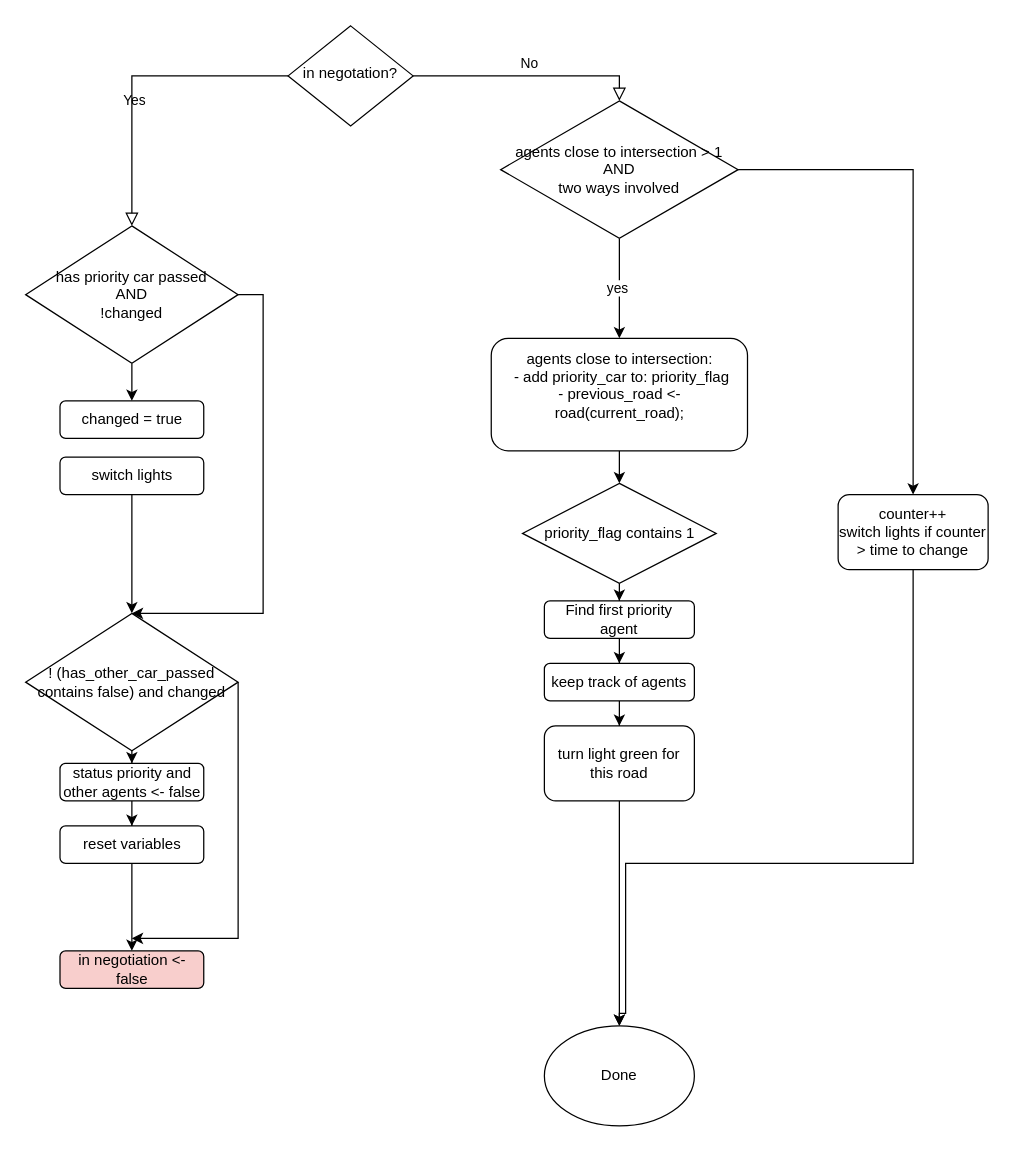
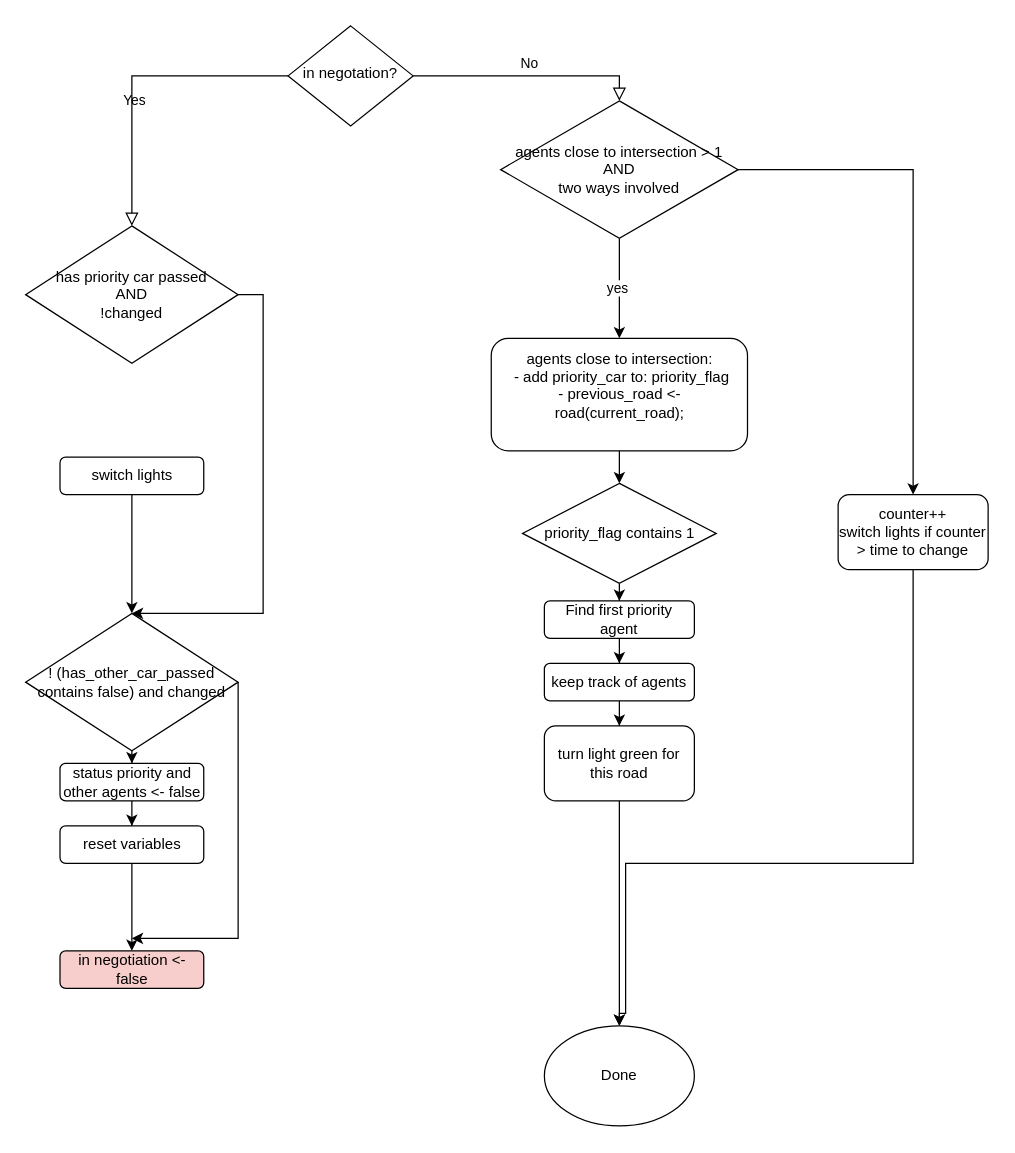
edge "has priority car passed AND !changed" -> "changed = true": removed
node "changed = true": removed
